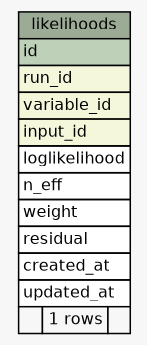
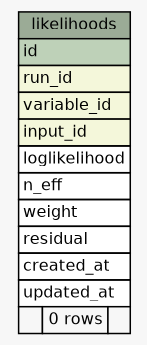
node "likelihoods": text "1 rows" -> "0 rows"
